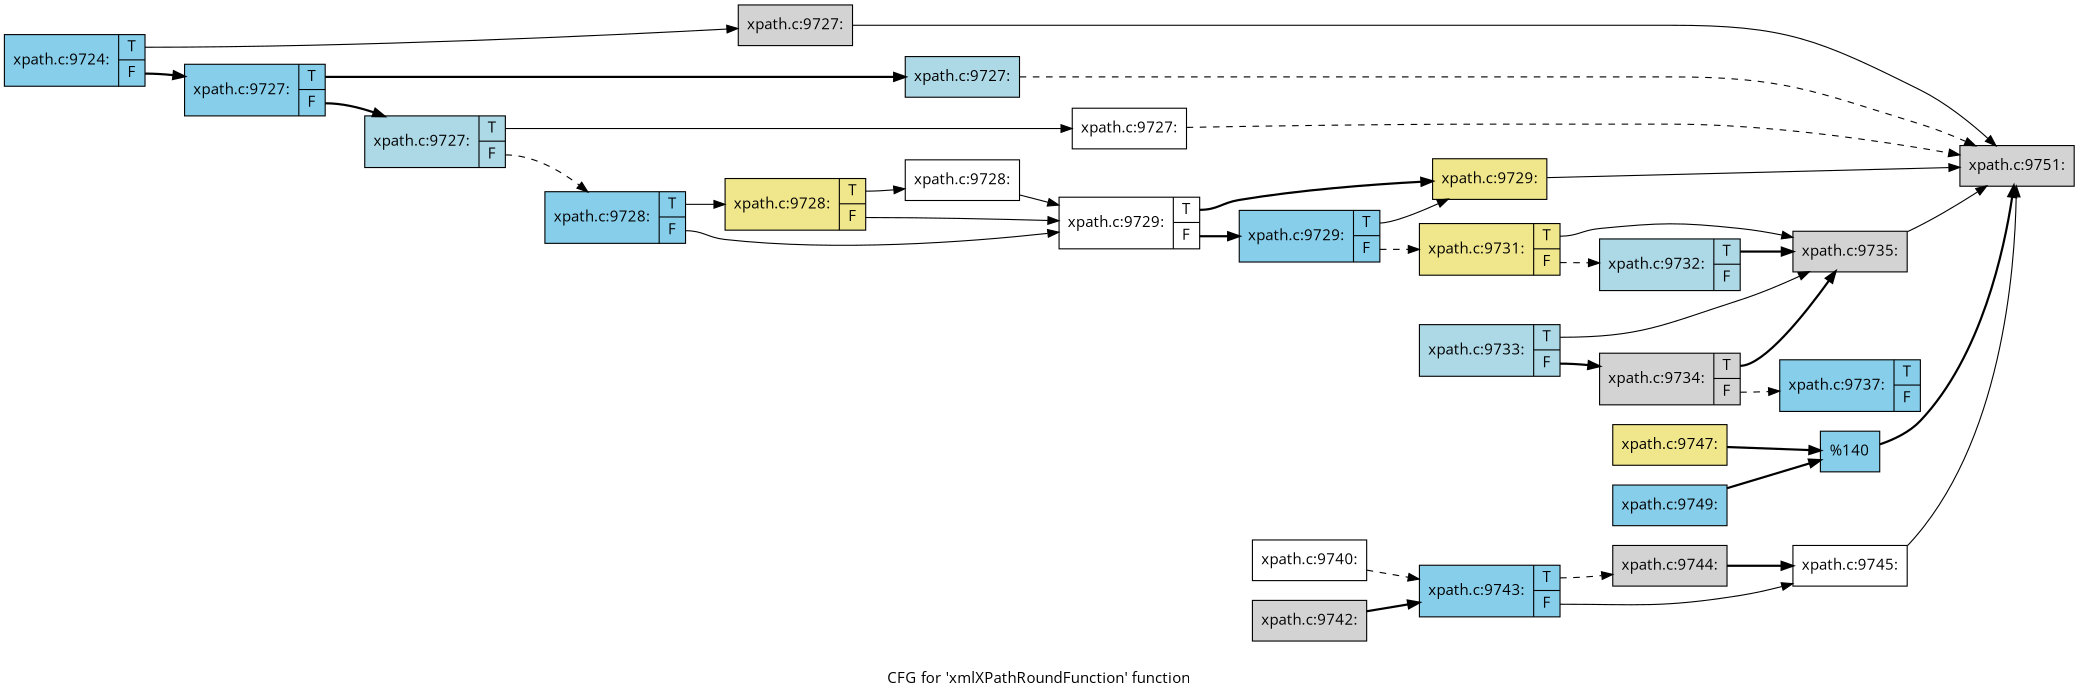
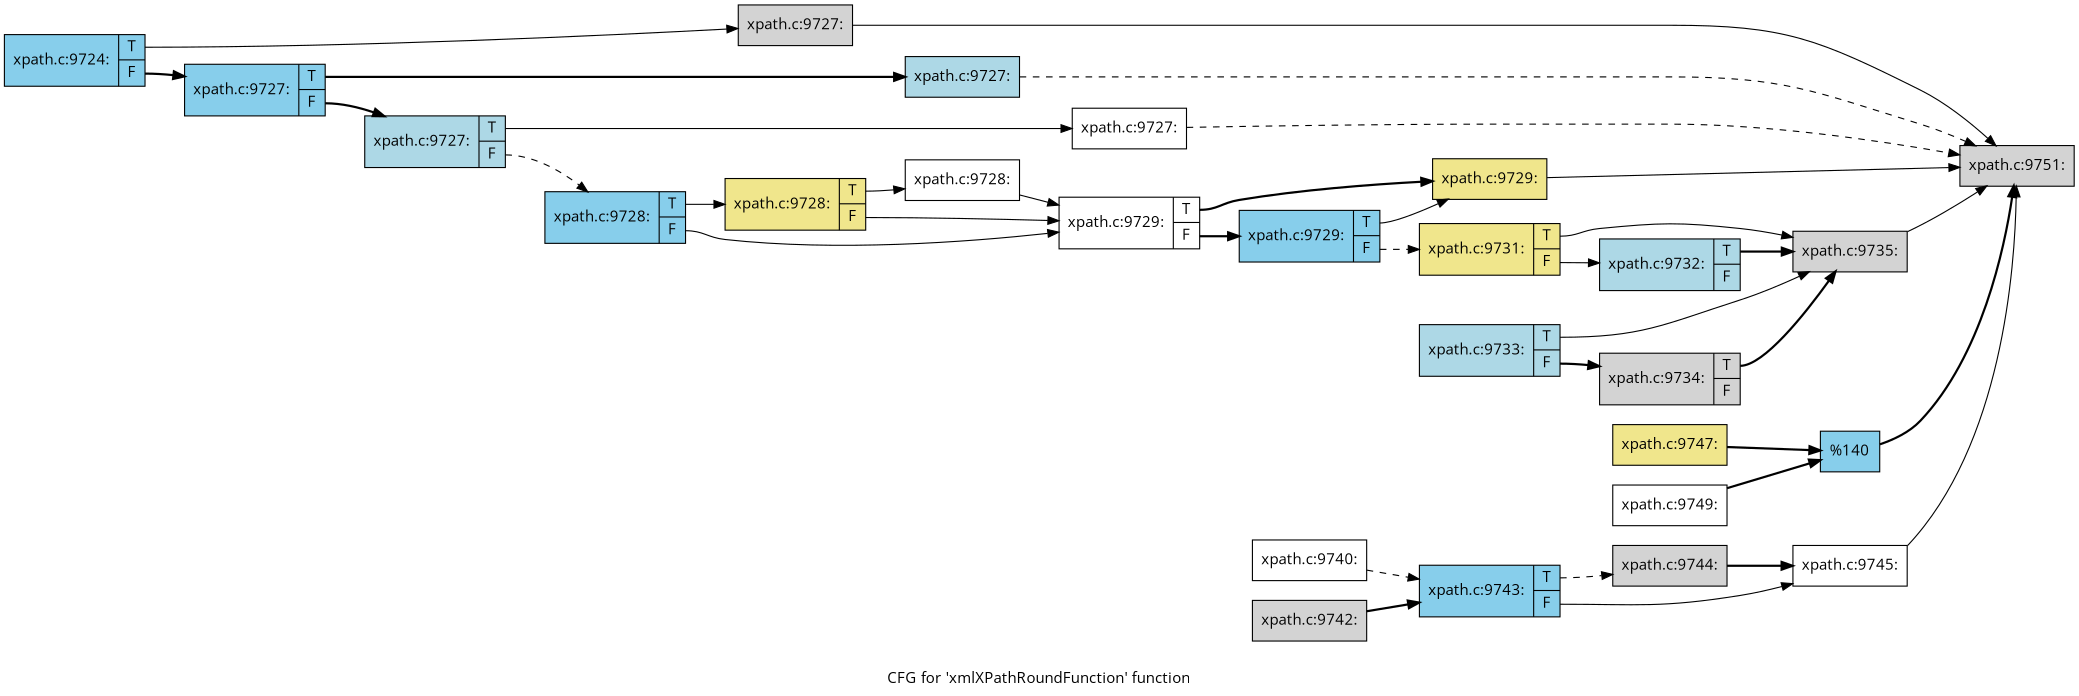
edge "xpath.c:9731:" -> "xpath.c:9732:": style dashed -> solid
node "xpath.c:9737:": removed
node "xpath.c:9749:": fillcolor skyblue -> white
